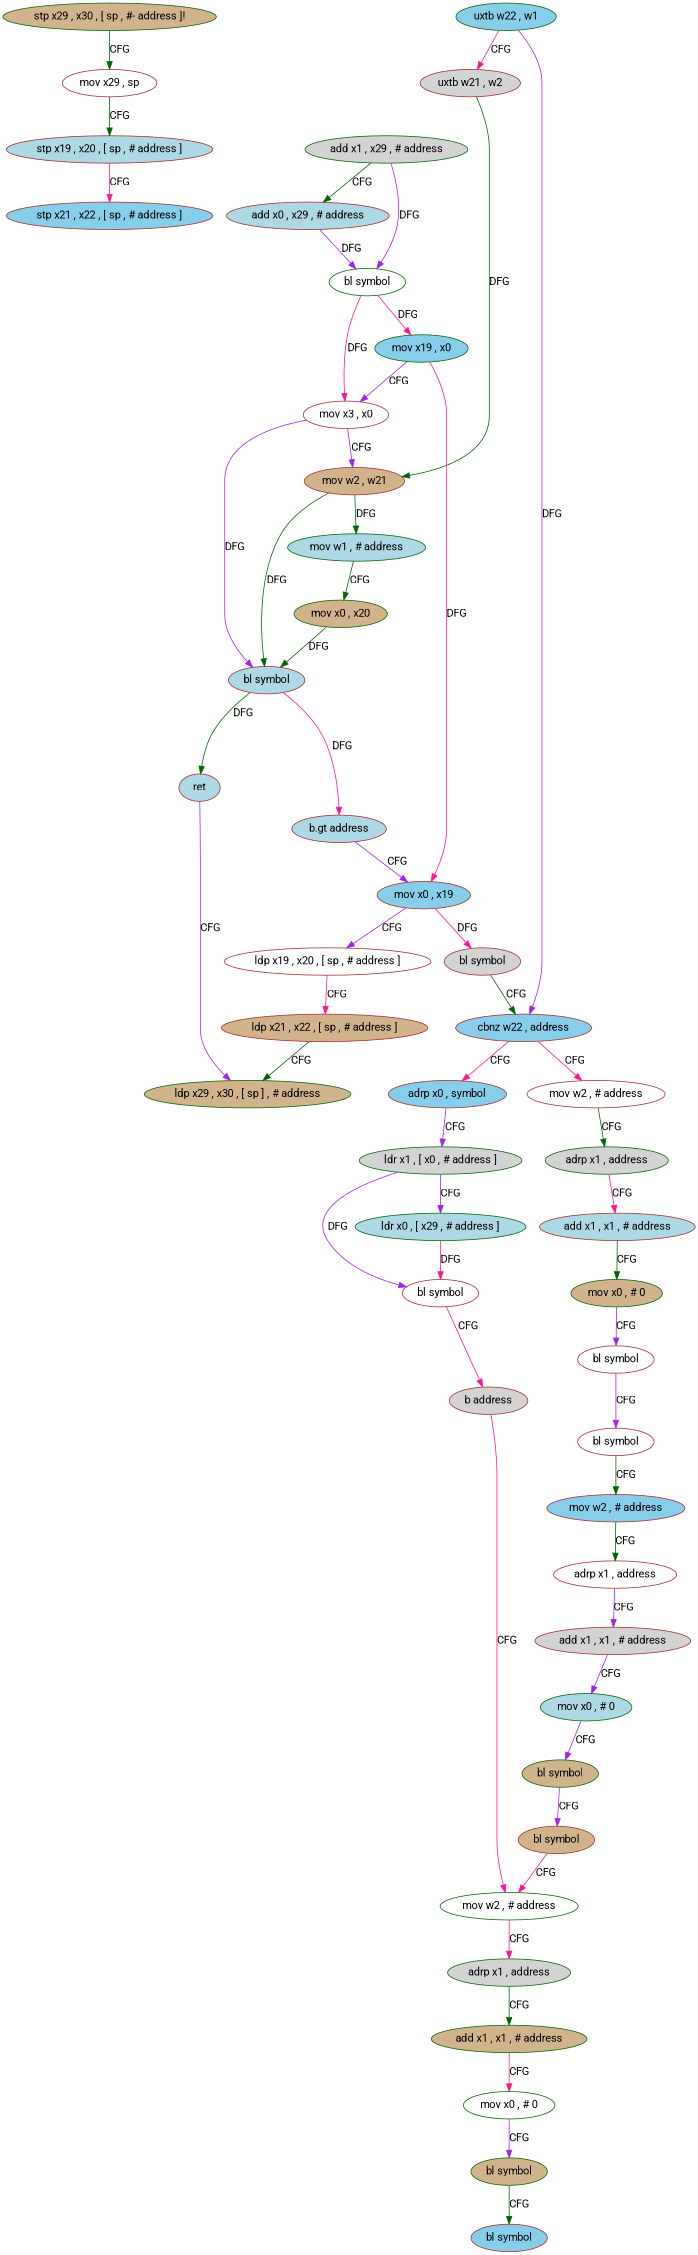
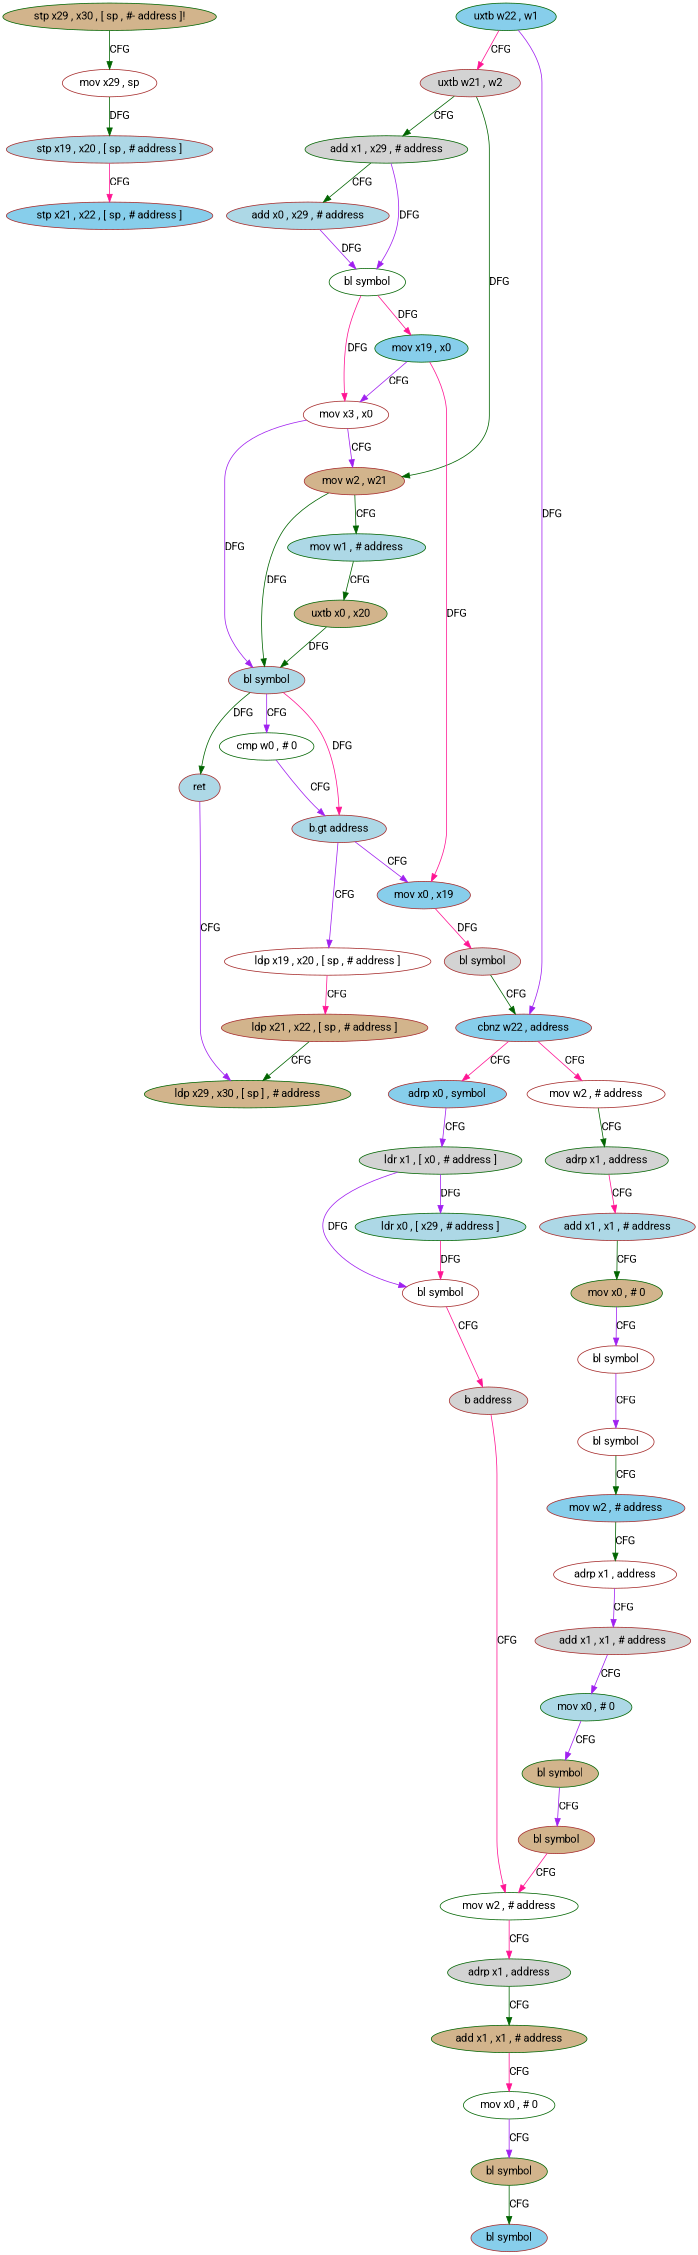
edge "uxtb w21 , w2" -> "add x1 , x29 , # address": added, label "CFG"
edge "mov x29 , sp" -> "stp x19 , x20 , [ sp , # address ]": label "CFG" -> "DFG"
edge "mov w2 , w21" -> "mov w1 , # address": label "DFG" -> "CFG"
node "mov x0 , x20": label "mov x0 , x20" -> "uxtb x0 , x20"
node "cmp w0 , # 0": added
edge "mov x0 , x19" -> "ldp x19 , x20 , [ sp , # address ]": now "b.gt address" -> "ldp x19 , x20 , [ sp , # address ]"
edge "ldr x1 , [ x0 , # address ]" -> "ldr x0 , [ x29 , # address ]": label "CFG" -> "DFG"
